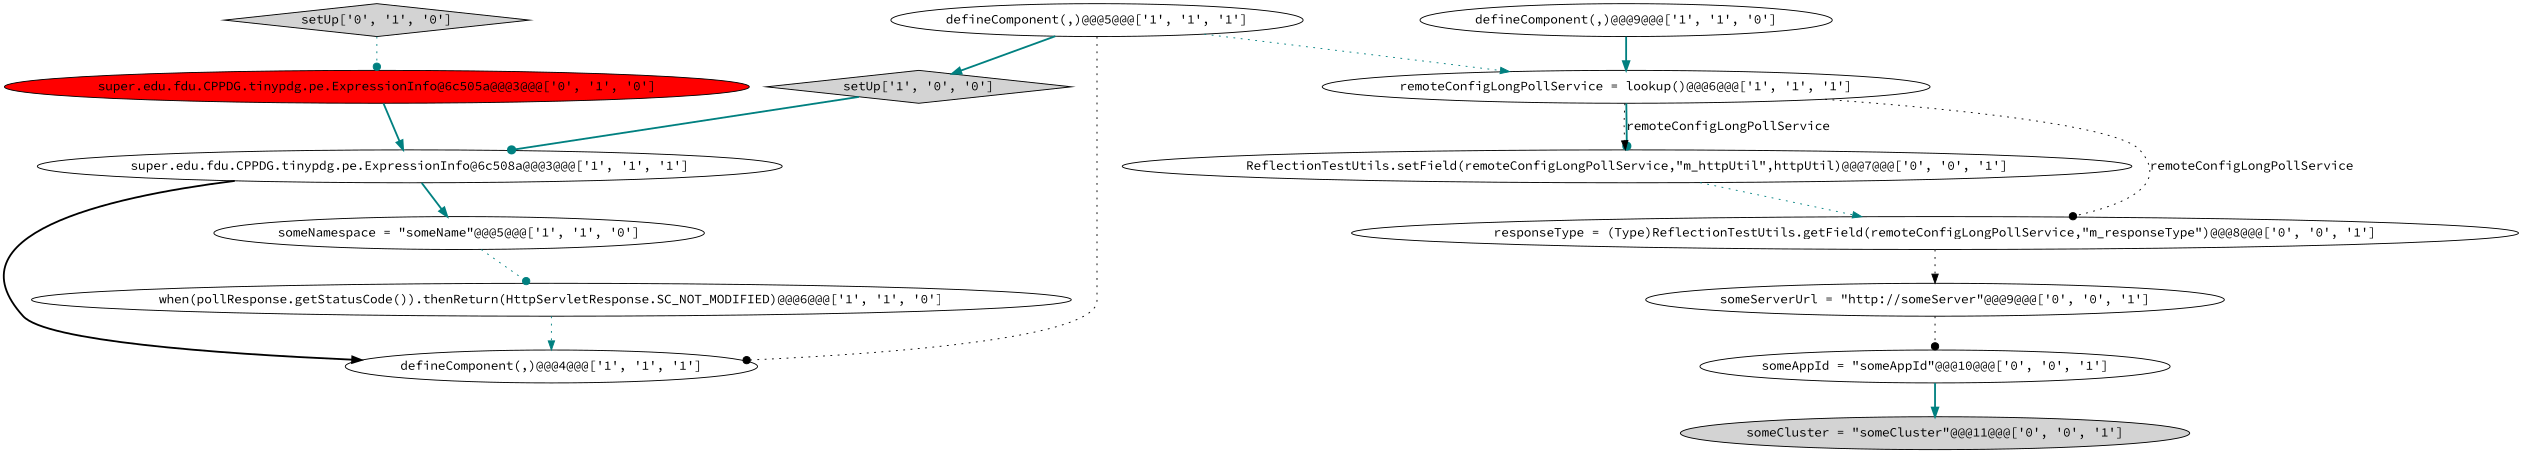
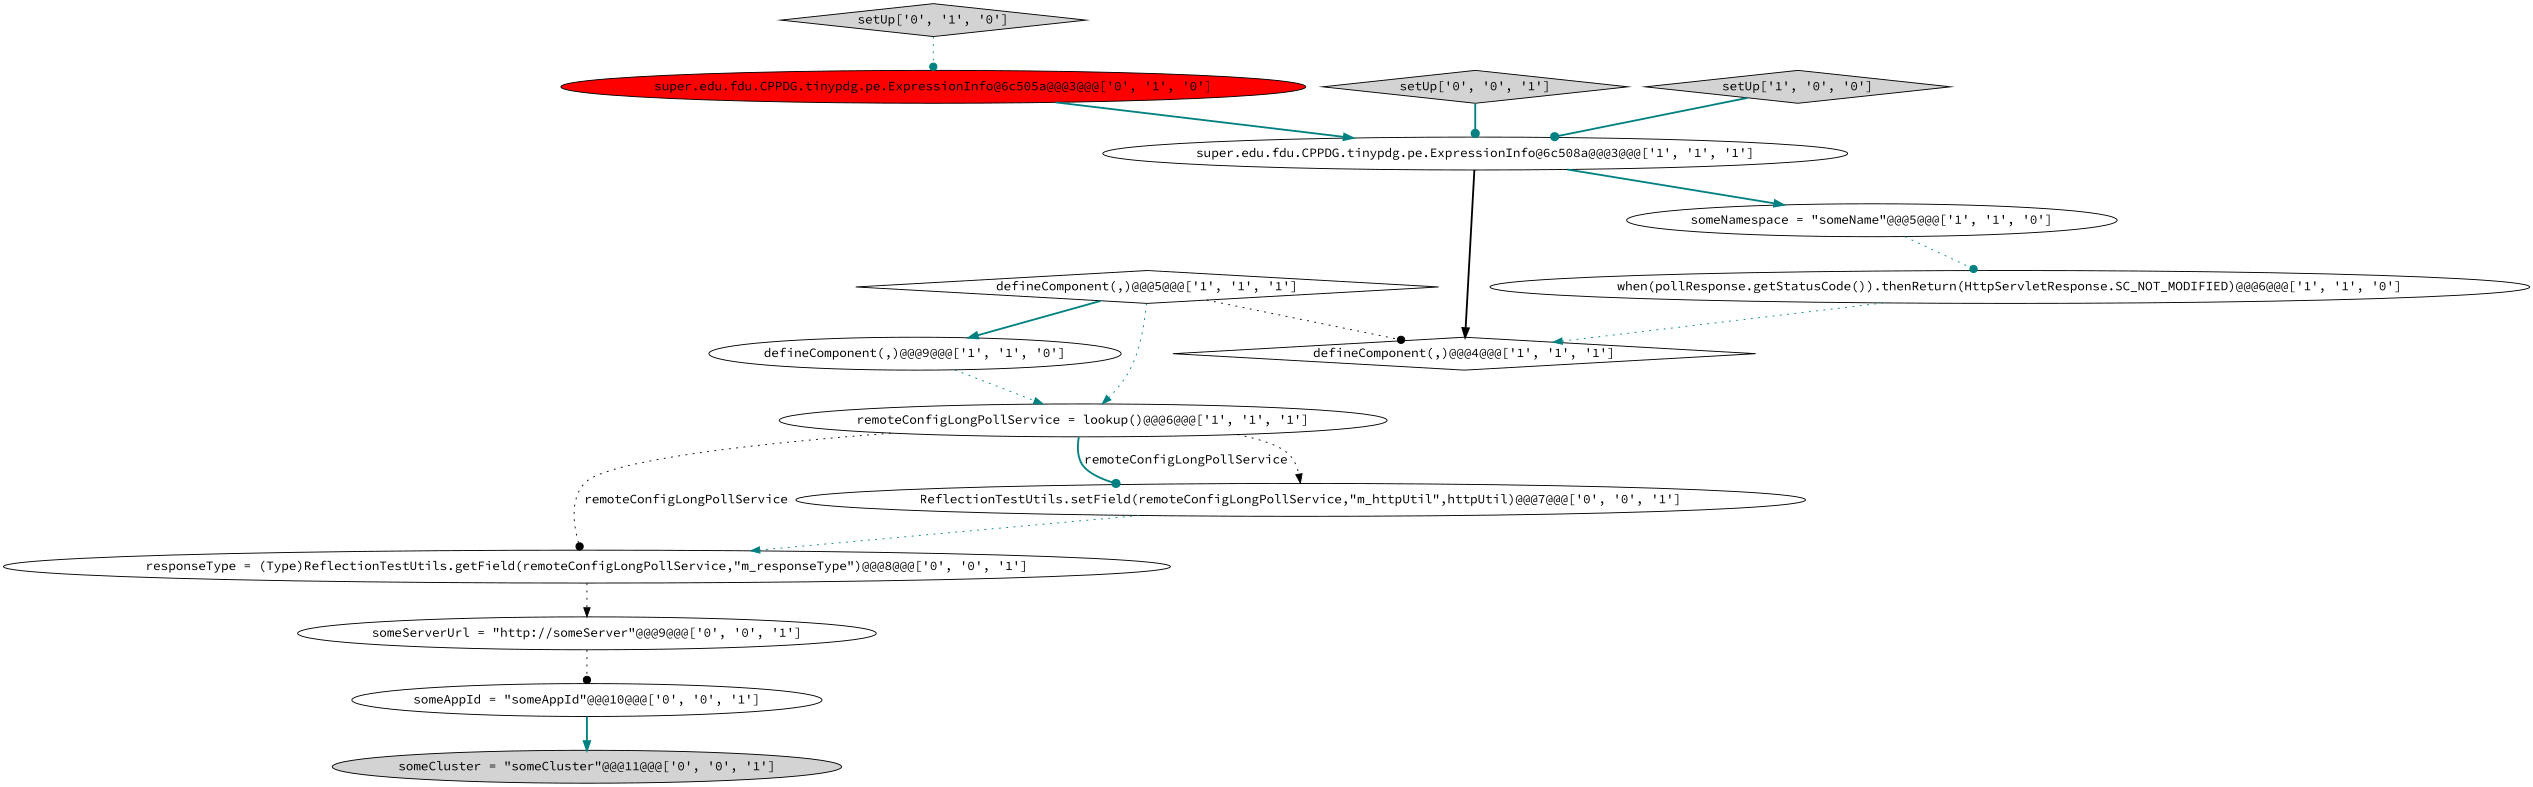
node "defineComponent(,)@@@5@@@['1', '1', '1']": shape ellipse -> diamond
edge "defineComponent(,)@@@9@@@['1', '1', '0']" -> "remoteConfigLongPollService = lookup()@@@6@@@['1', '1', '1']": style bold -> dotted
edge "defineComponent(,)@@@5@@@['1', '1', '1']" -> "setUp['1', '0', '0']": now "defineComponent(,)@@@5@@@['1', '1', '1']" -> "defineComponent(,)@@@9@@@['1', '1', '0']"
node "setUp['0', '0', '1']": added
node "defineComponent(,)@@@4@@@['1', '1', '1']": shape ellipse -> diamond
